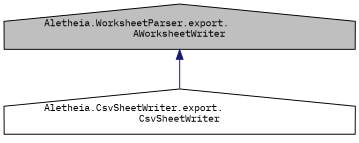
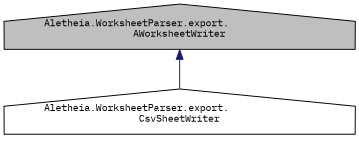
node "Aletheia.CsvSheetWriter.export. CsvSheetWriter": label "Aletheia.CsvSheetWriter.export. CsvSheetWriter" -> "Aletheia.WorksheetParser.export. CsvSheetWriter"
